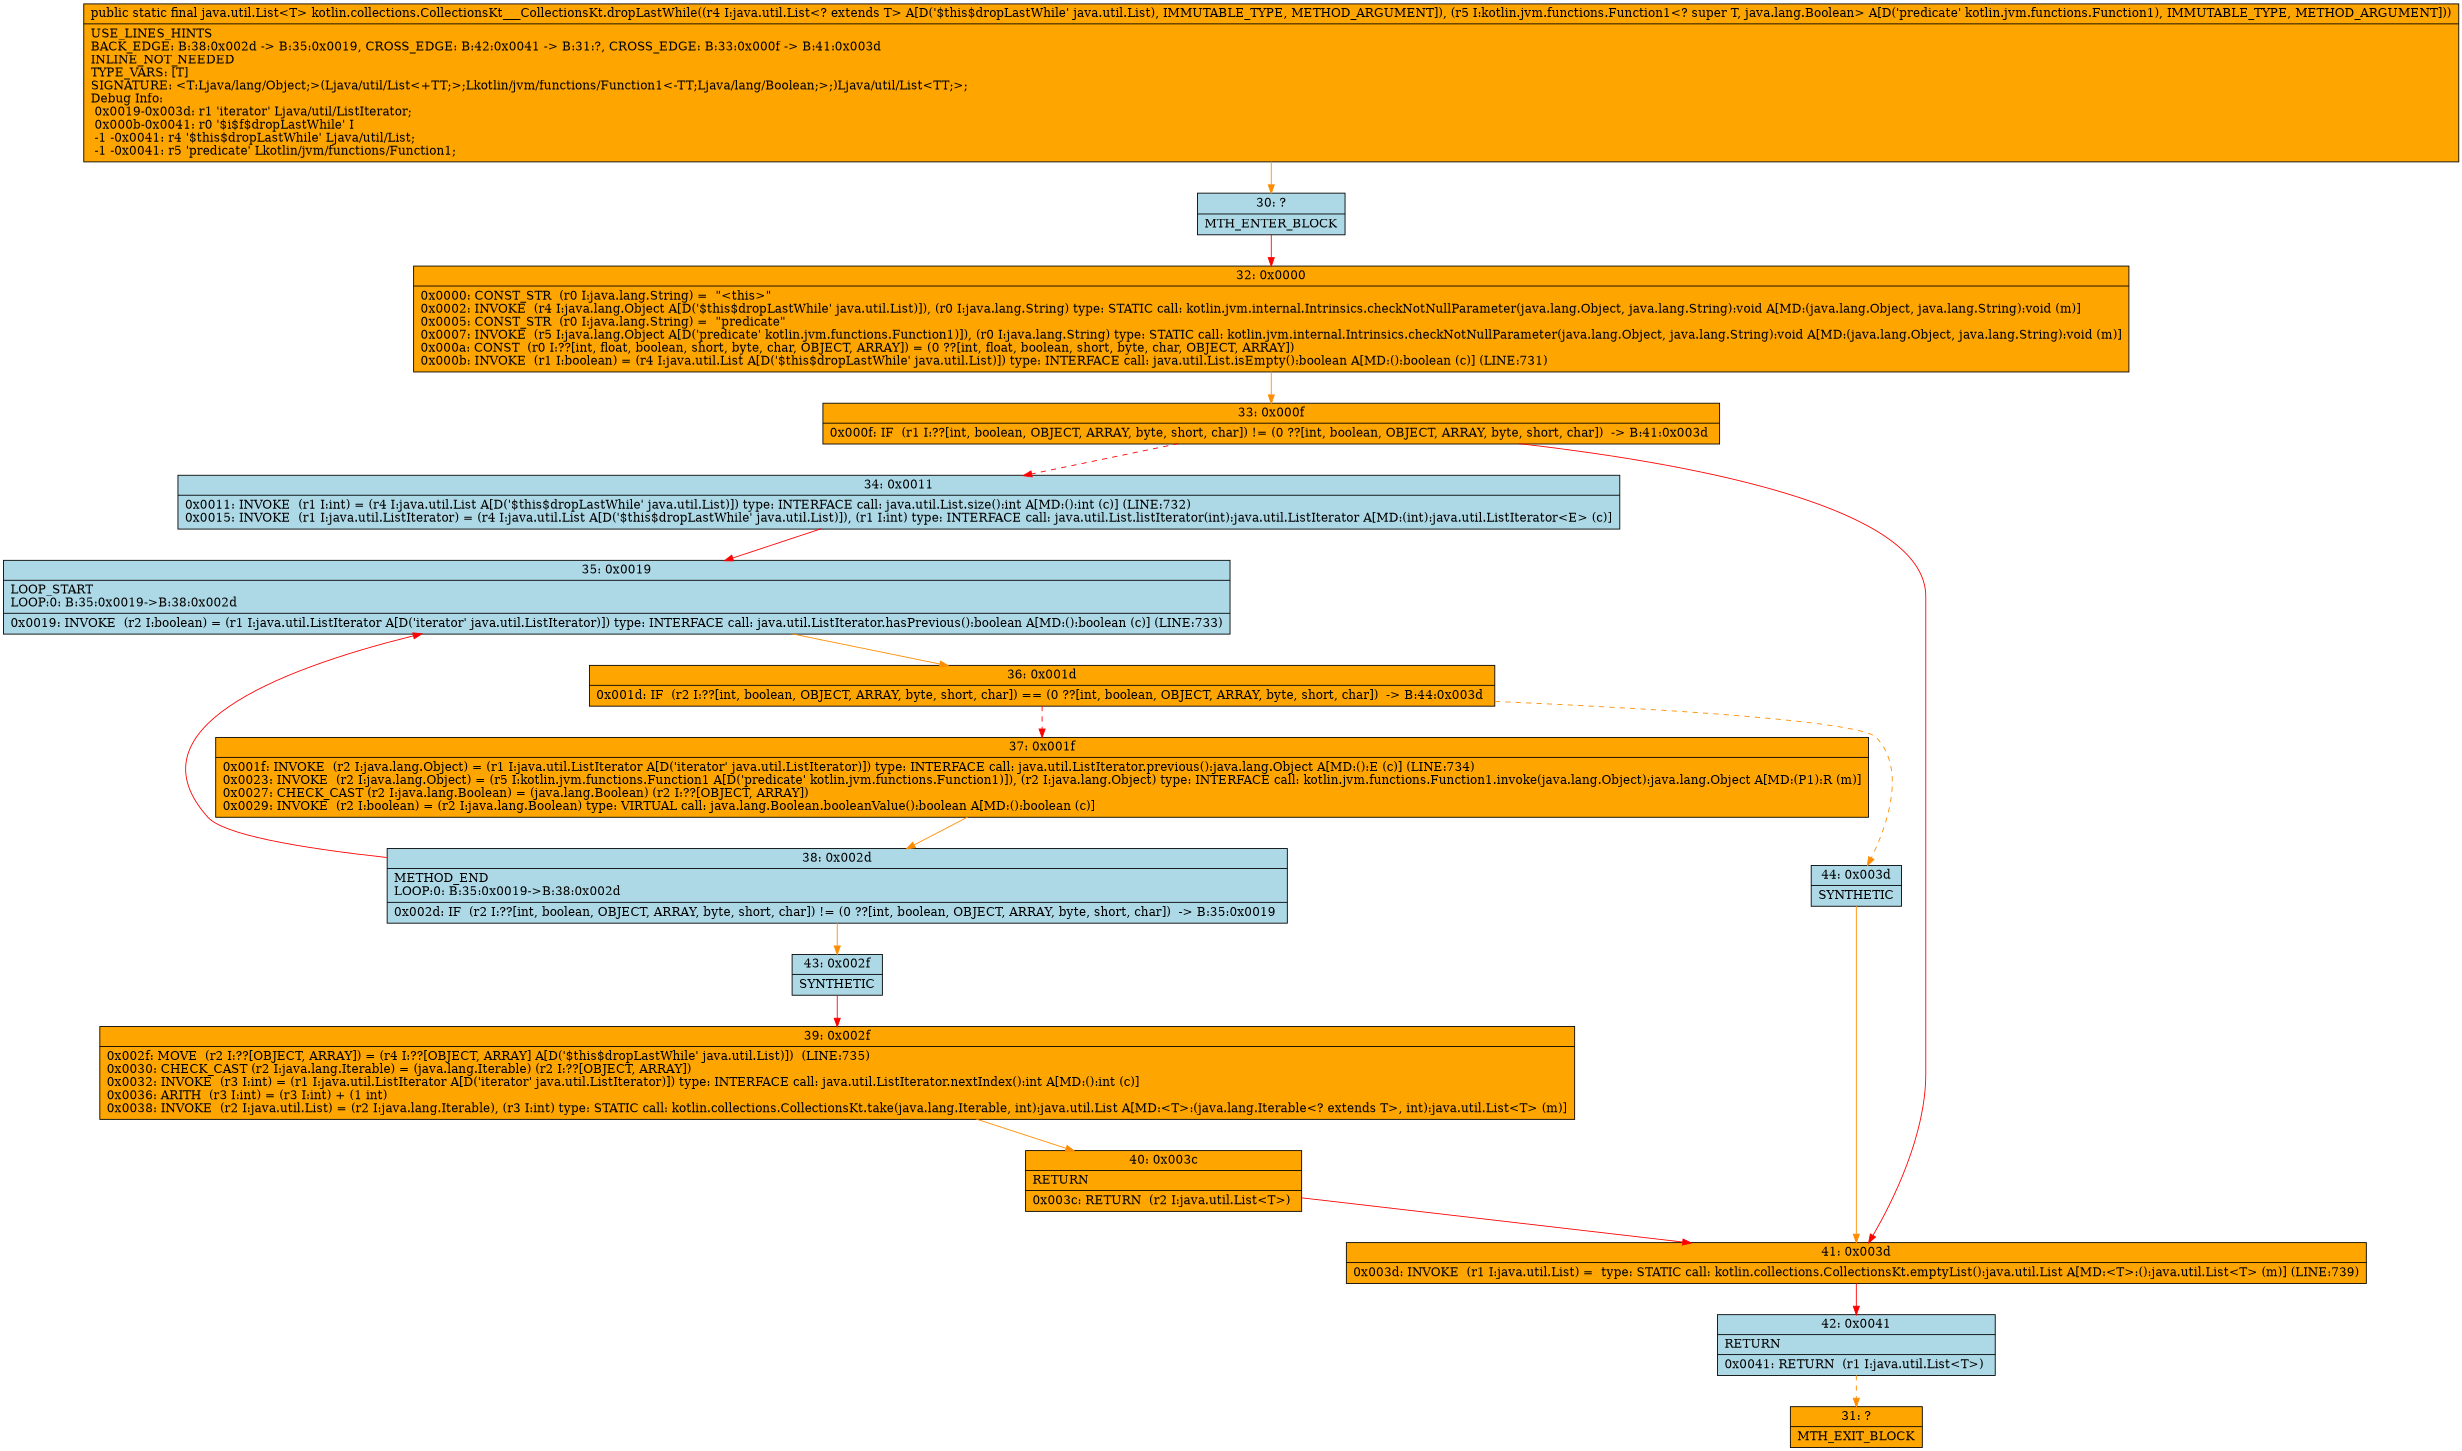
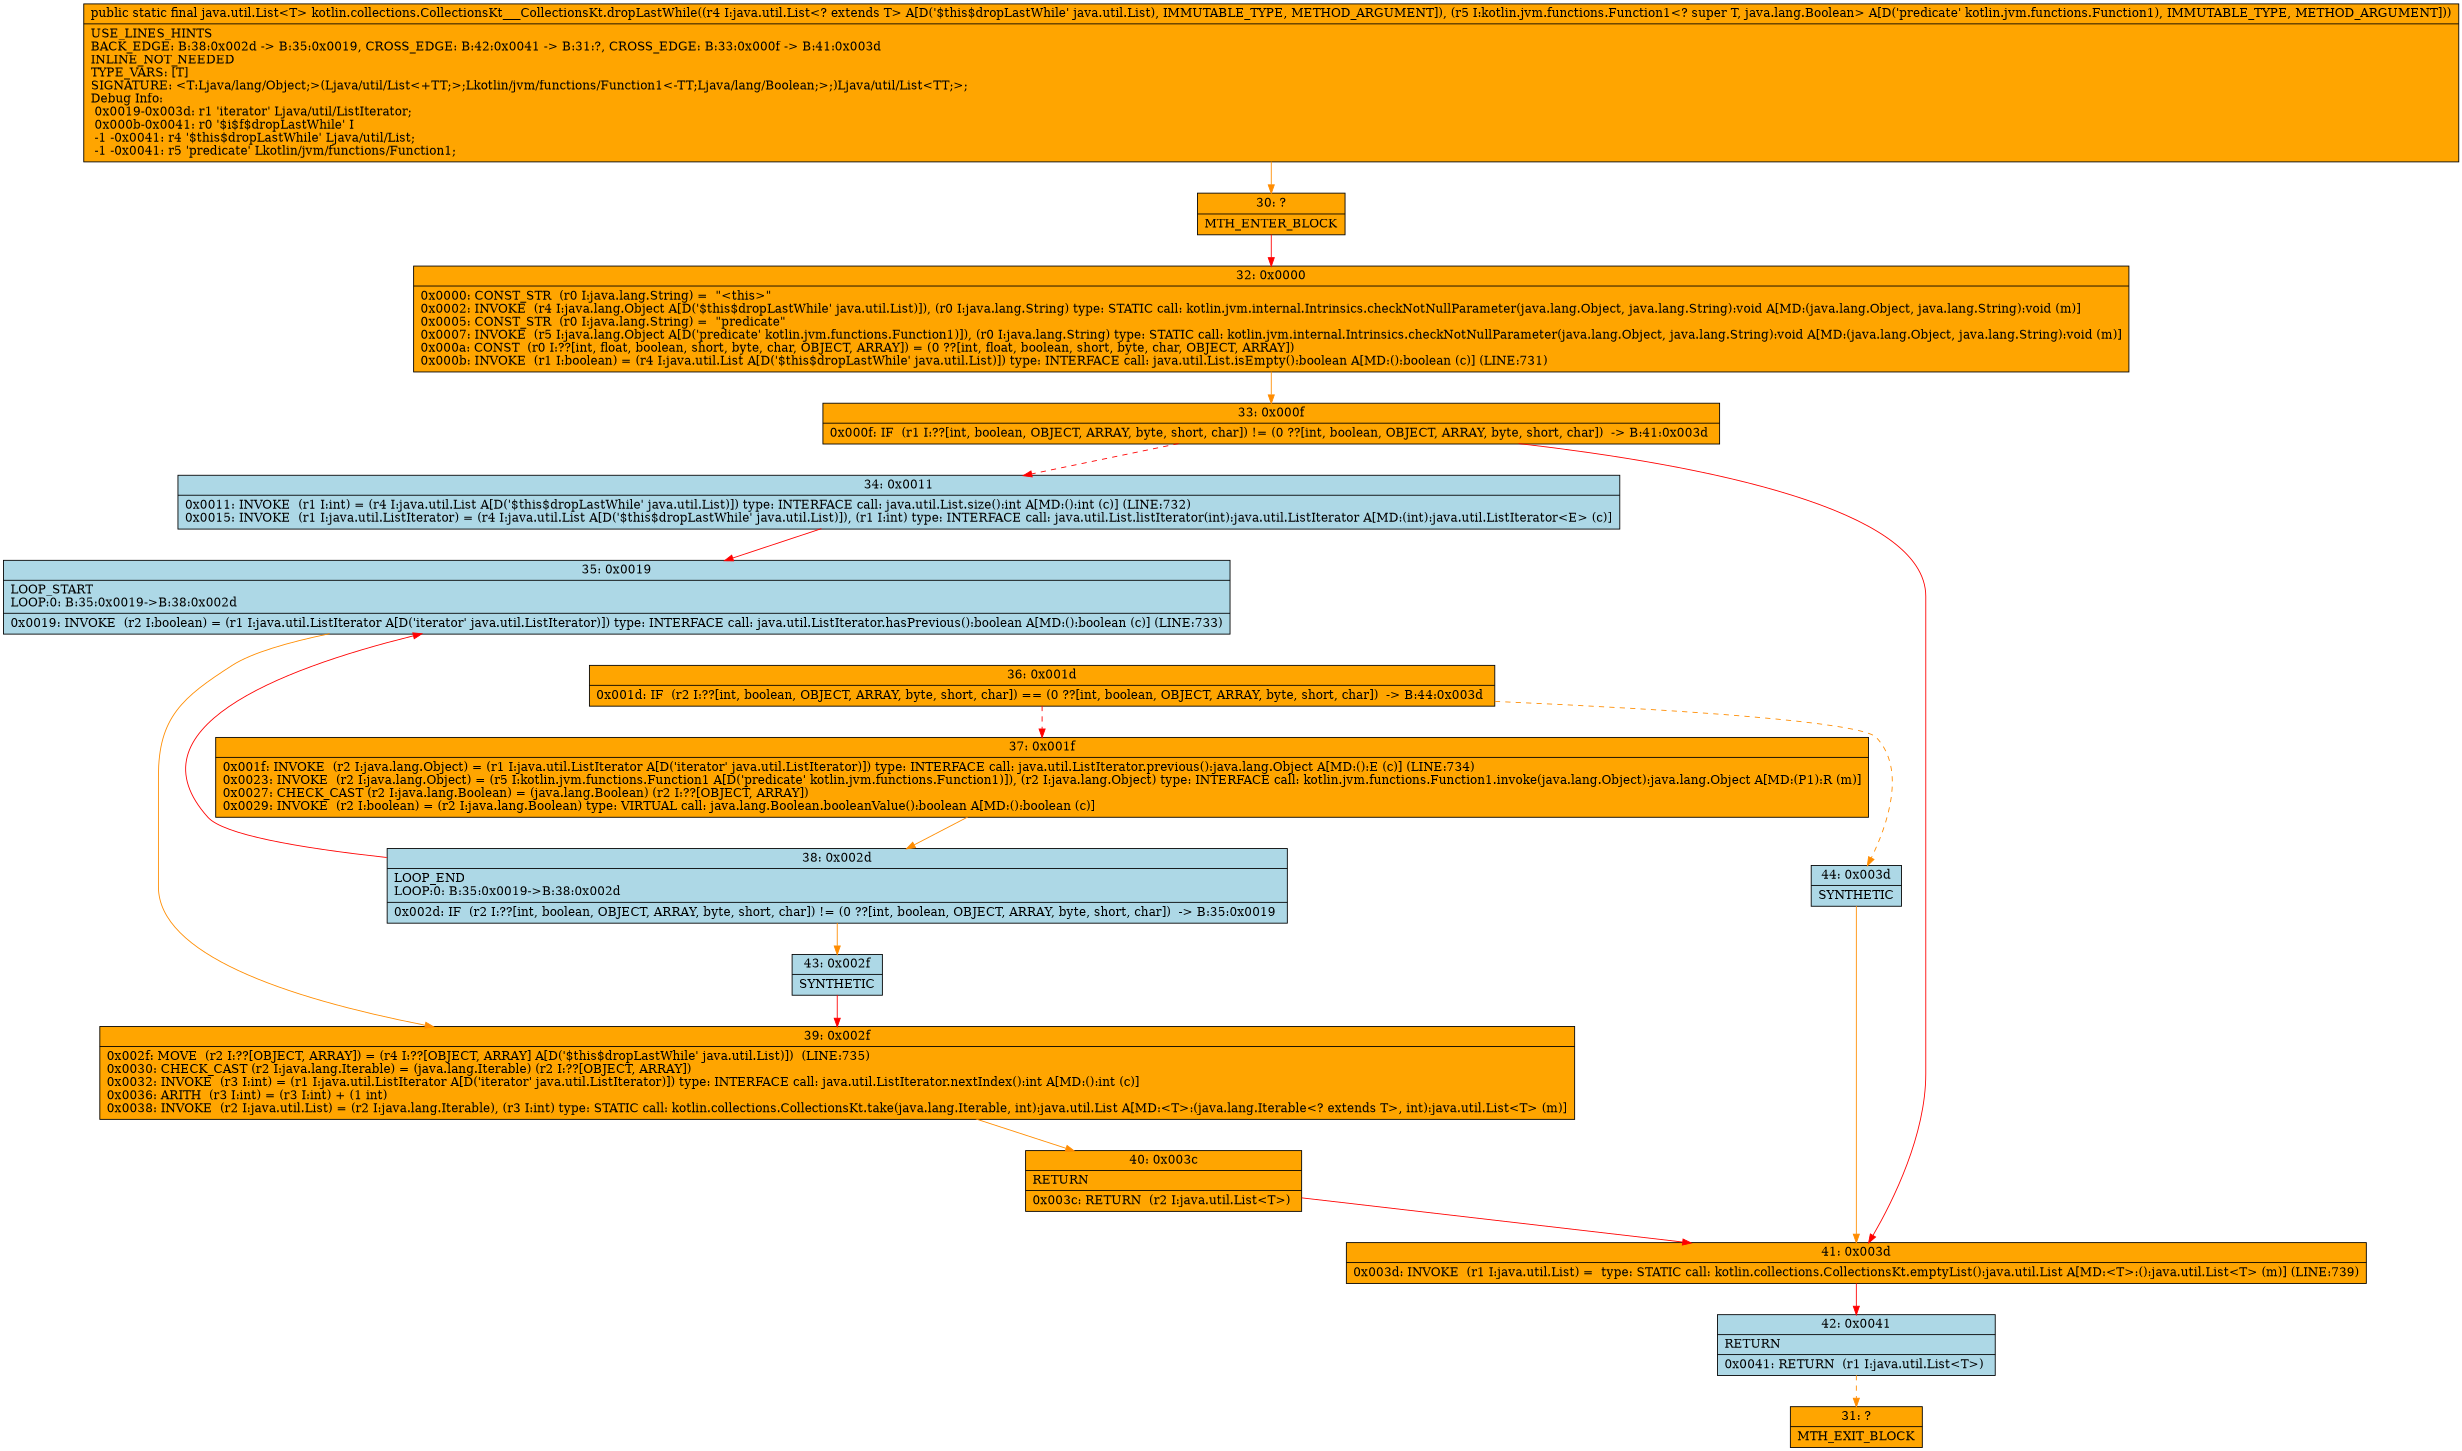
node "30: ?": fillcolor lightblue -> orange
edge "35: 0x0019" -> "36: 0x001d": now "35: 0x0019" -> "39: 0x002f"
node "38: 0x002d": text "METHOD_END" -> "LOOP_END"
